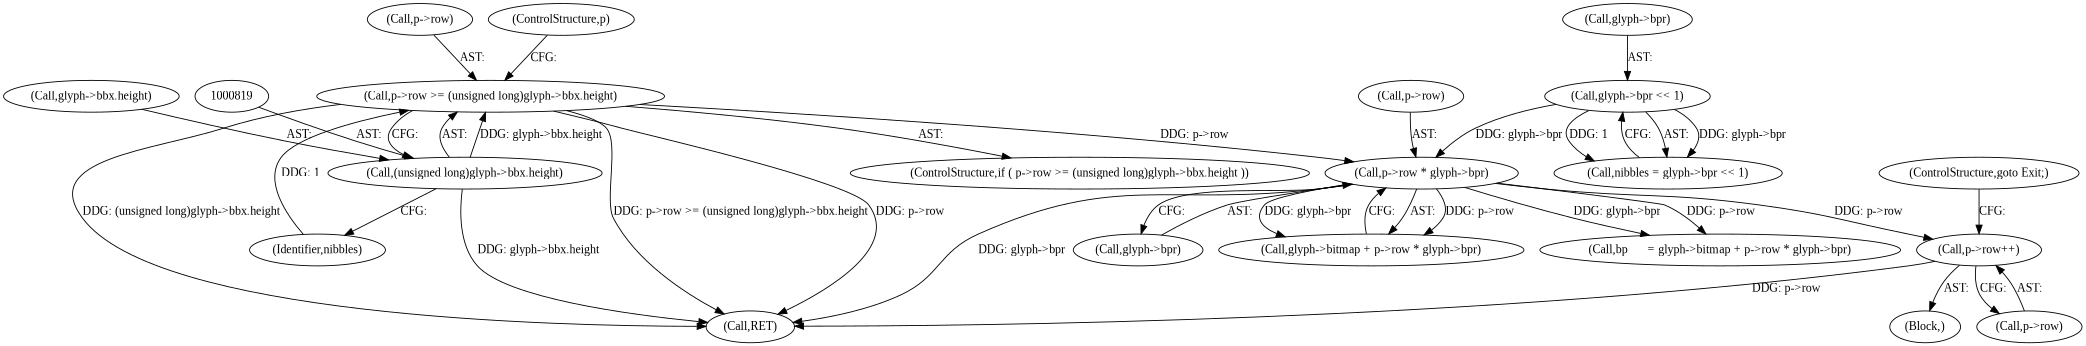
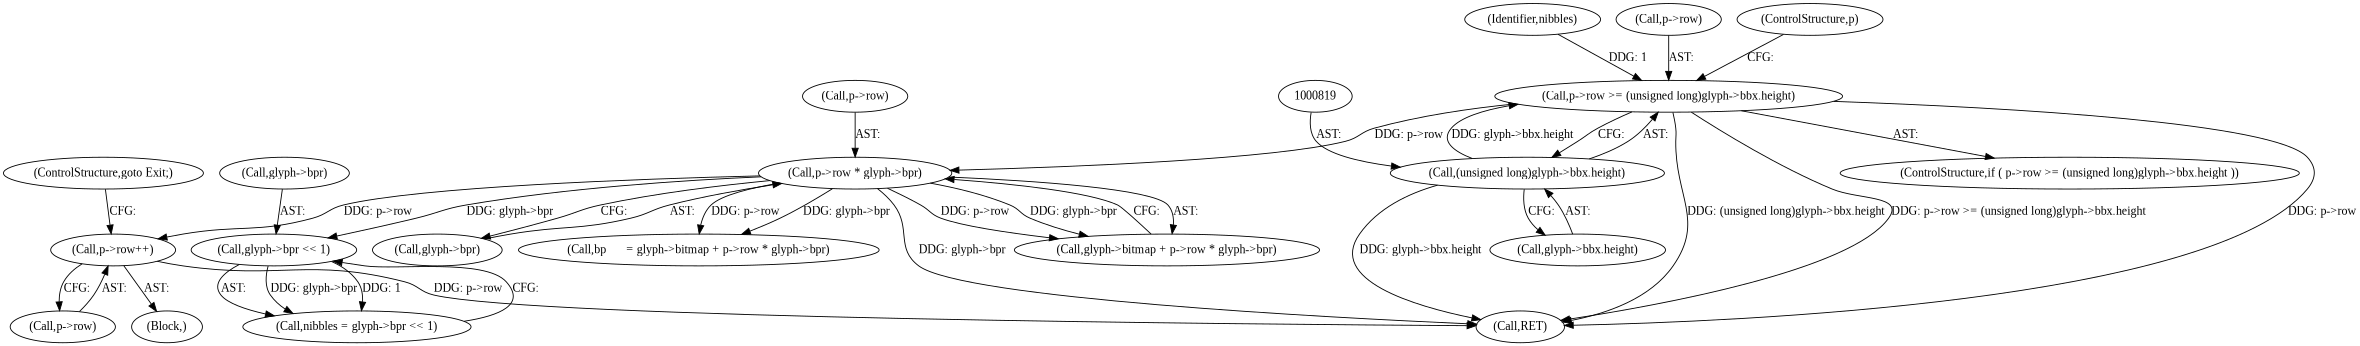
edge "(Call,glyph->bpr << 1)" -> "(Call,p->row * glyph->bpr)": reversed
edge "(Call,(unsigned long)glyph->bbx.height)" -> "(Identifier,nibbles)": now "(Call,(unsigned long)glyph->bbx.height)" -> "(Call,glyph->bbx.height)"
